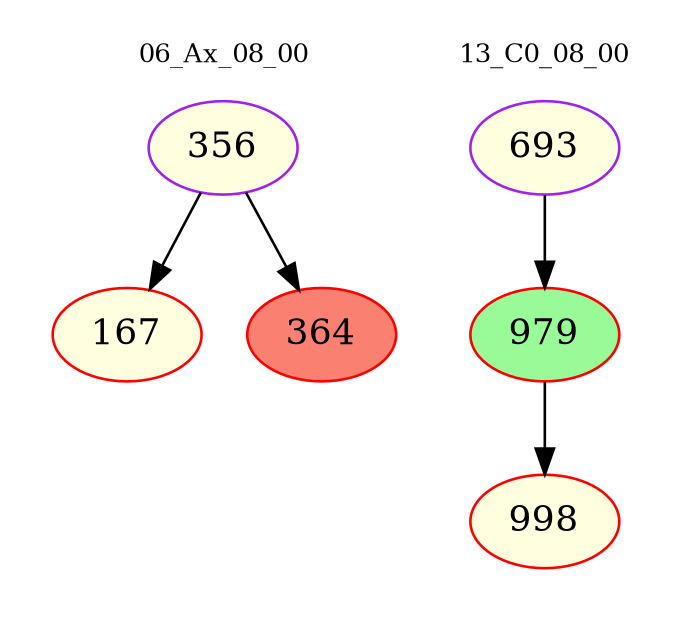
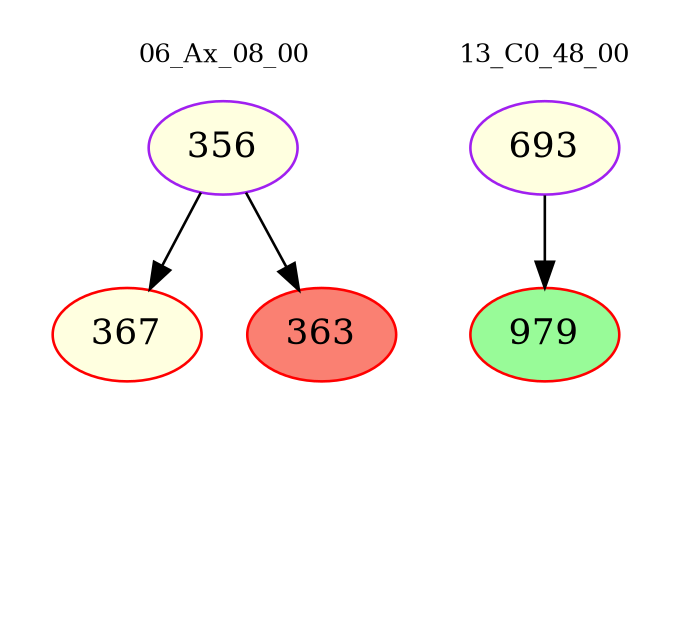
cluster "13_C0_08_00": label "13_C0_08_00" -> "13_C0_48_00"
node "167": label "167" -> "367"
node "364": label "364" -> "363"
node "998": removed
